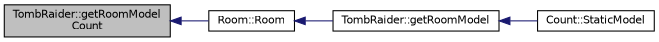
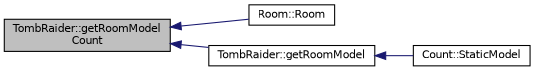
edge "TombRaider::getRoomModel" -> "Room::Room": now "TombRaider::getRoomModel" -> "TombRaider::getRoomModel Count"
